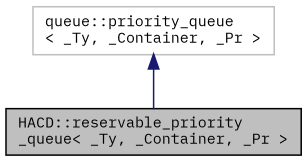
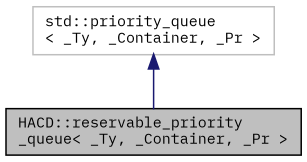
node "queue::priority_queue < _Ty, _Container, _Pr >": label "queue::priority_queue < _Ty, _Container, _Pr >" -> "std::priority_queue < _Ty, _Container, _Pr >"
